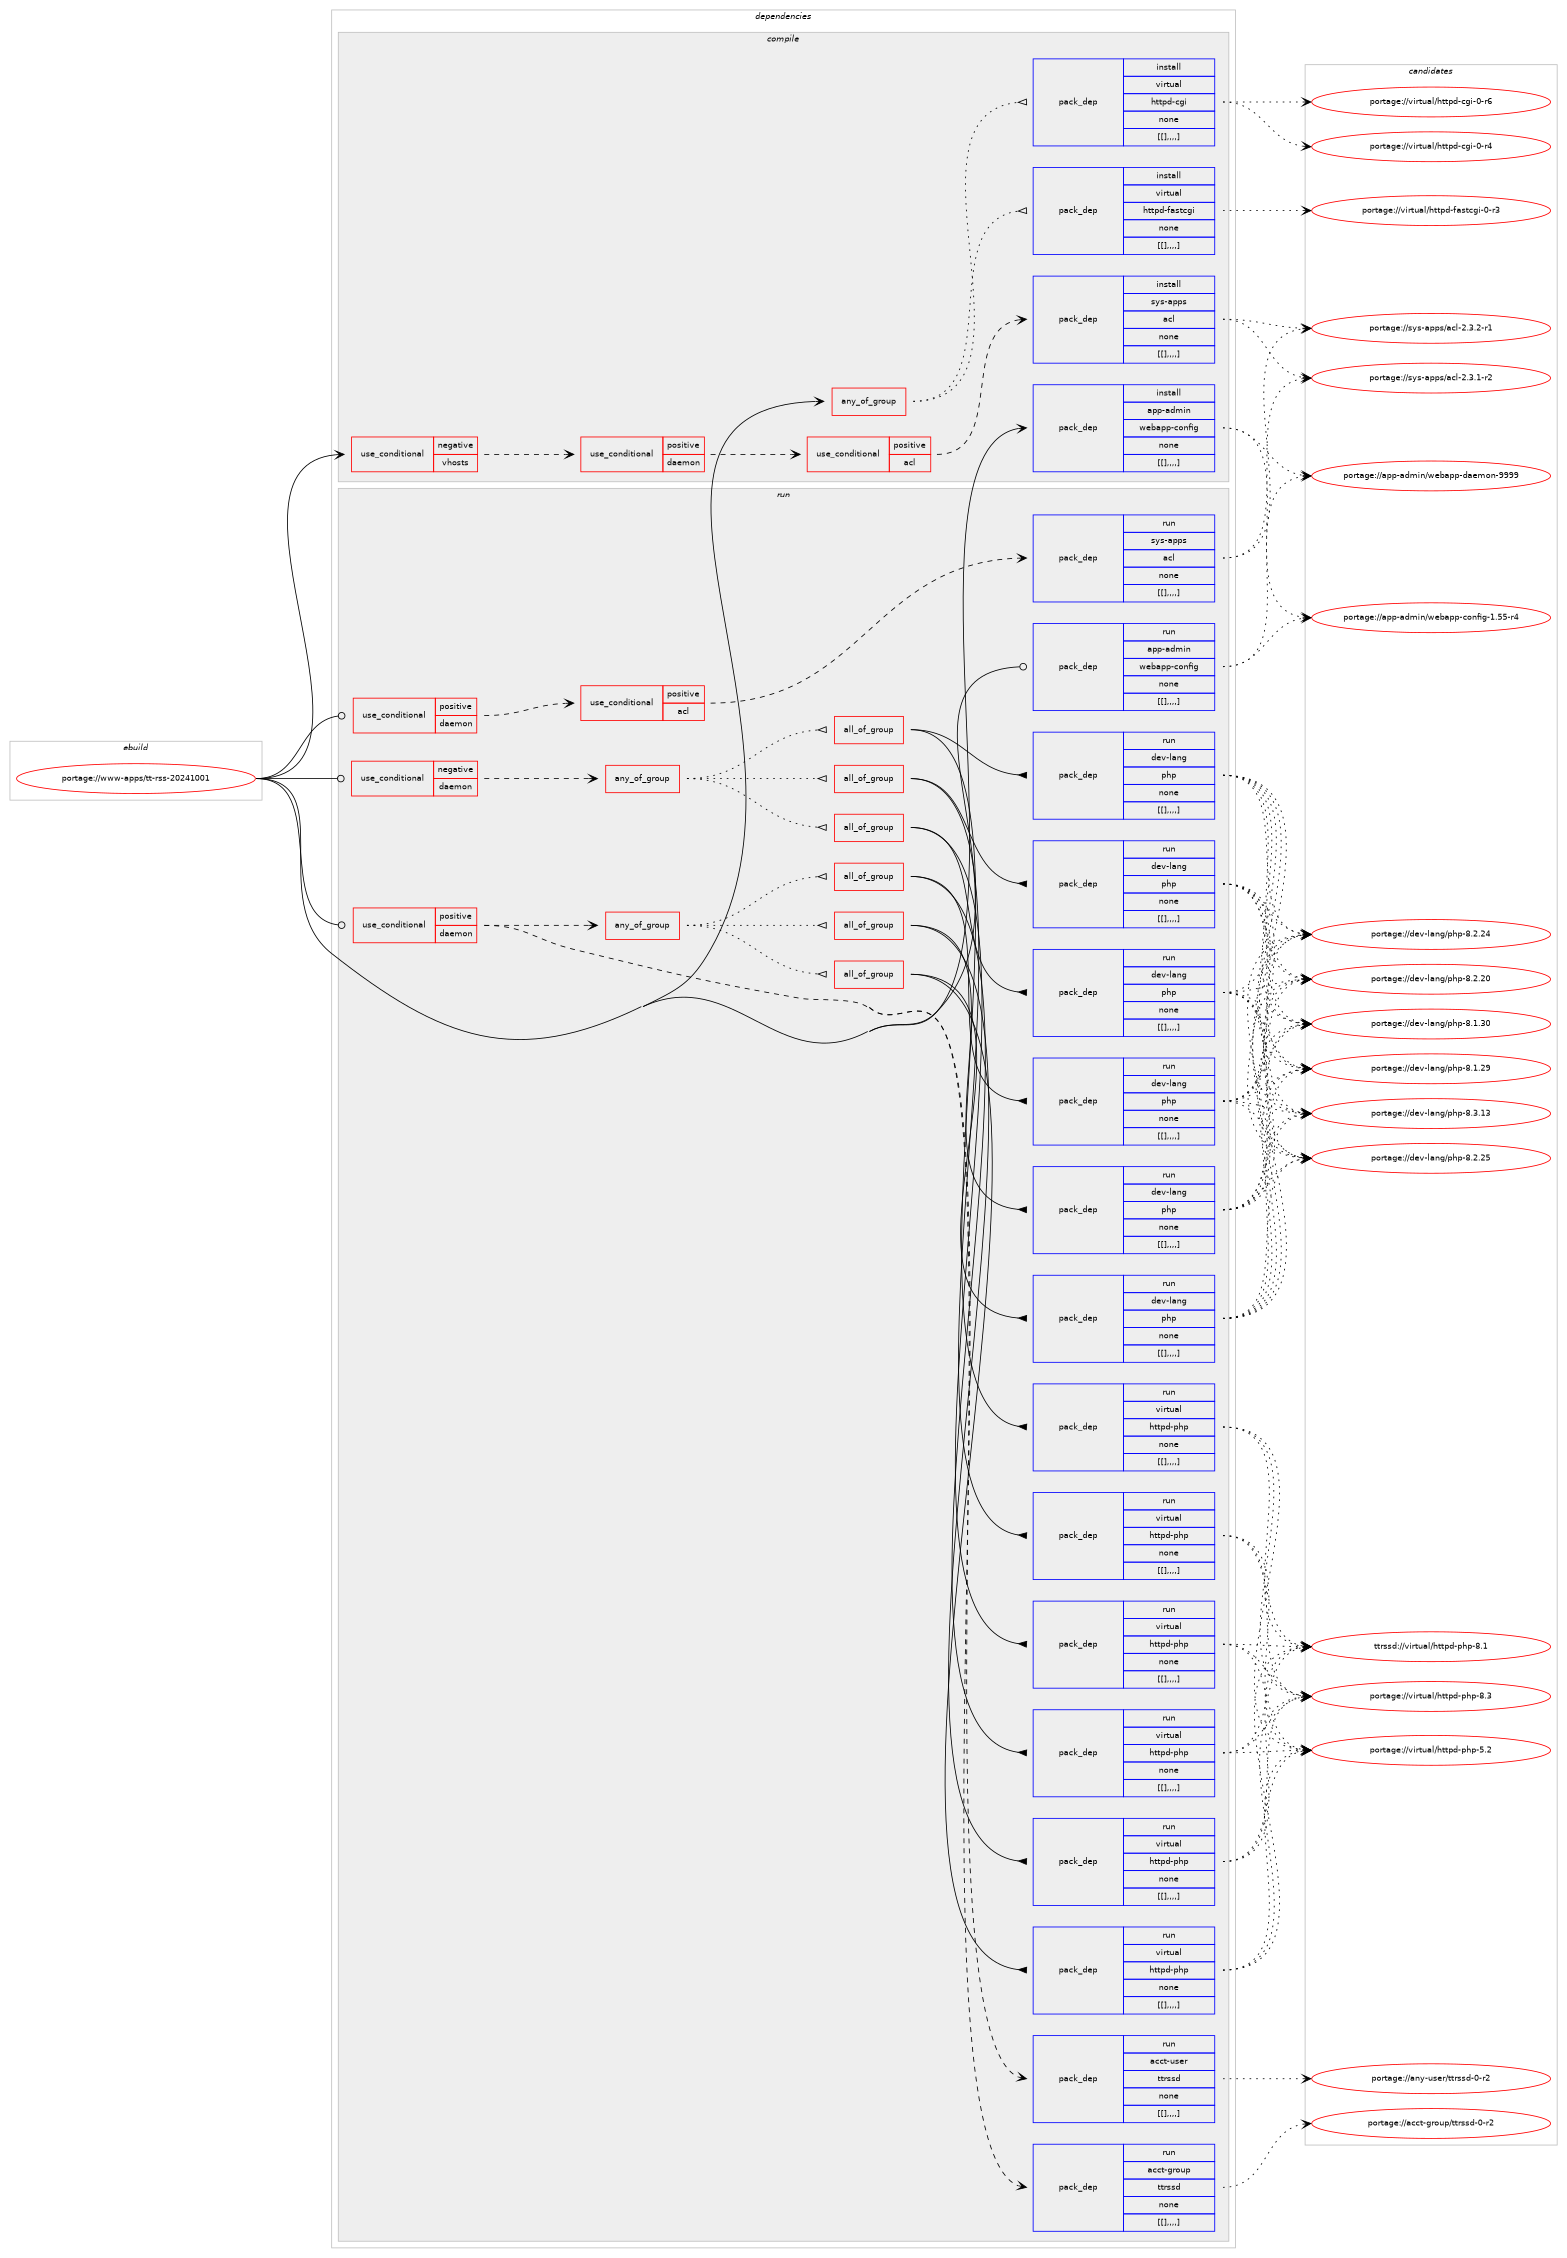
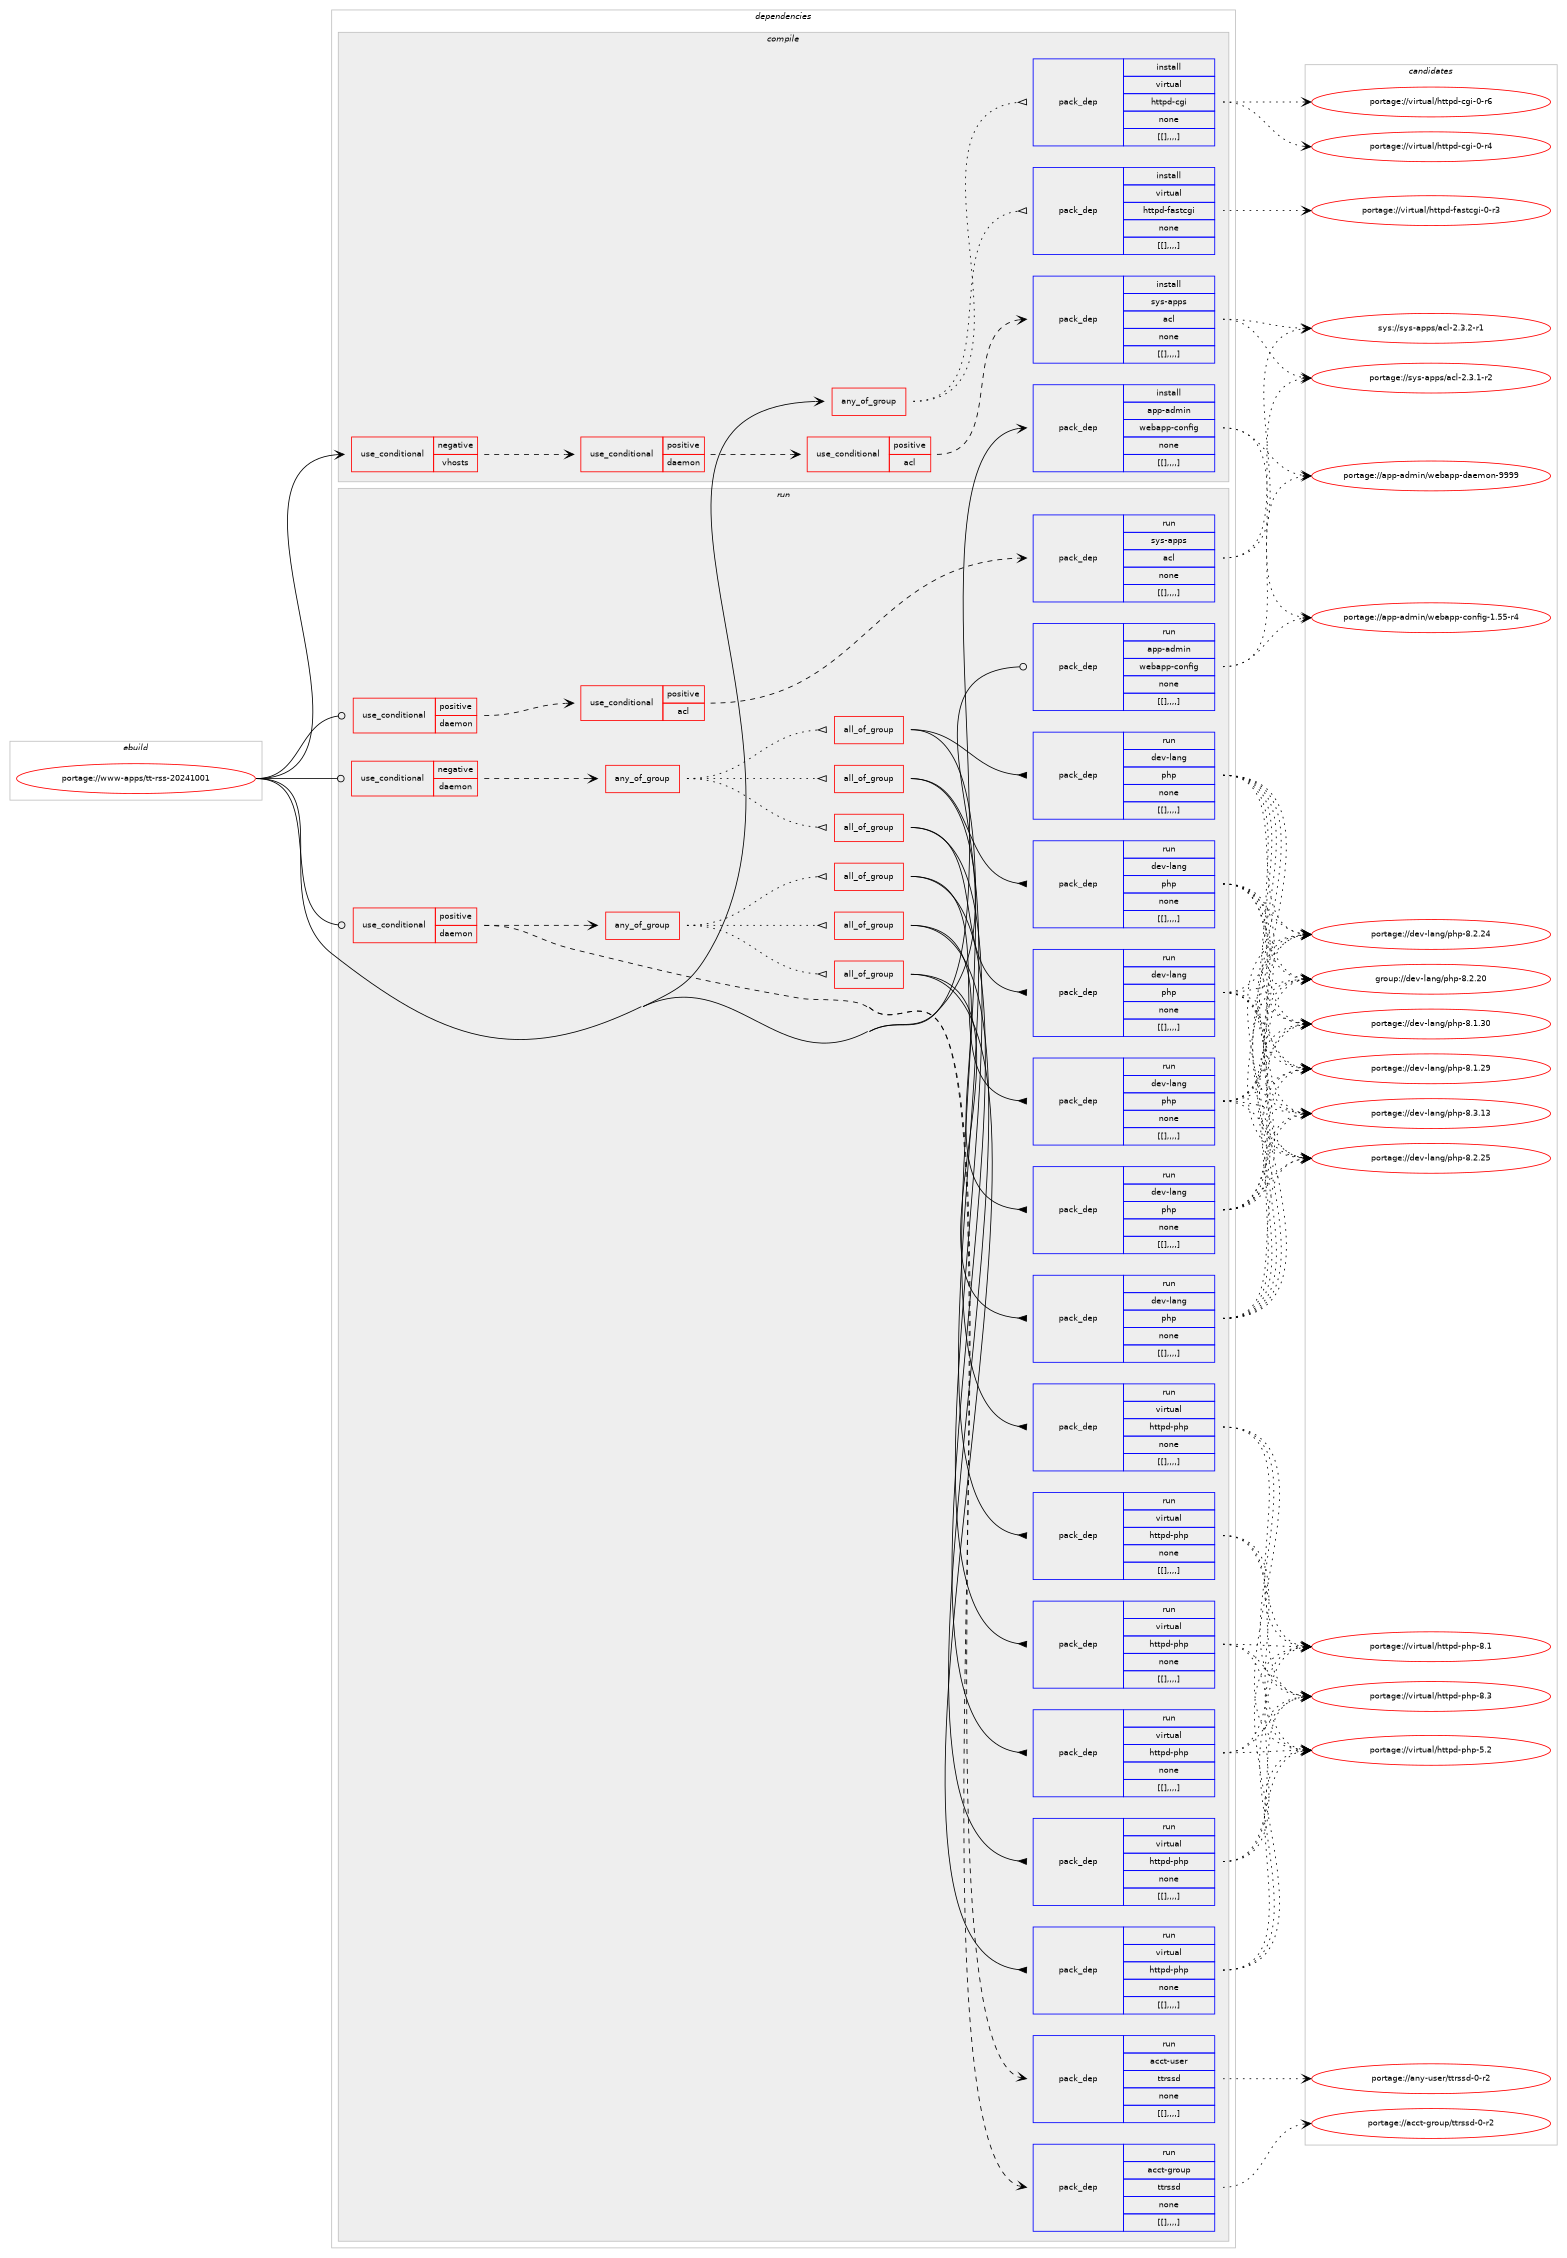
node "portage://sys-apps/acl-2.3.2-r1": label "portage://sys-apps/acl-2.3.2-r1" -> "sys://sys-apps/acl-2.3.2-r1"
node "portage://dev-lang/php-8.2.20": label "portage://dev-lang/php-8.2.20" -> "group://dev-lang/php-8.2.20"
node "ttrssd://virtual/httpd-php-8.1": label "ttrssd://virtual/httpd-php-8.1" -> "portage://virtual/httpd-php-8.1"
